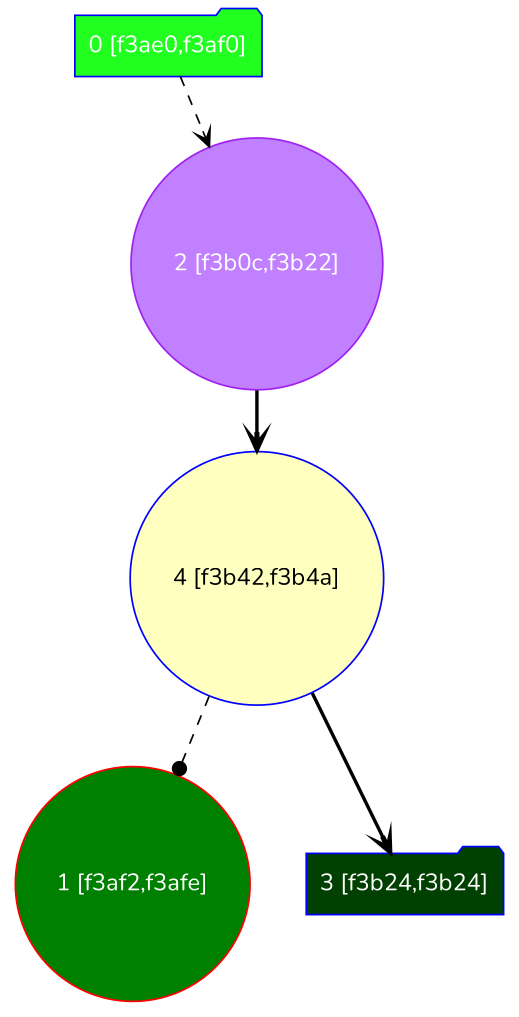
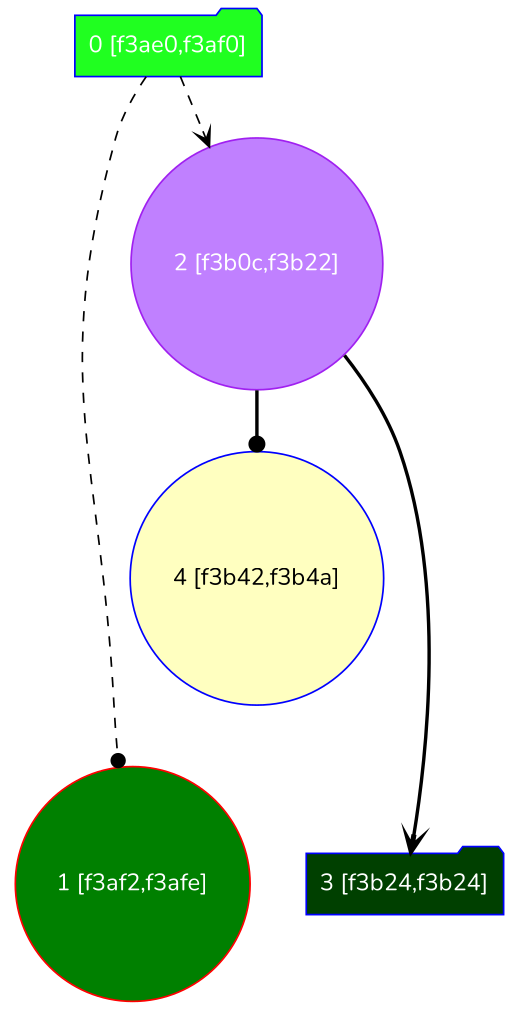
edge "2 [f3b0c,f3b22]" -> "4 [f3b42,f3b4a]": arrowhead vee -> dot
edge "4 [f3b42,f3b4a]" -> "1 [f3af2,f3afe]": now "0 [f3ae0,f3af0]" -> "1 [f3af2,f3afe]"
edge "4 [f3b42,f3b4a]" -> "3 [f3b24,f3b24]": now "2 [f3b0c,f3b22]" -> "3 [f3b24,f3b24]"
